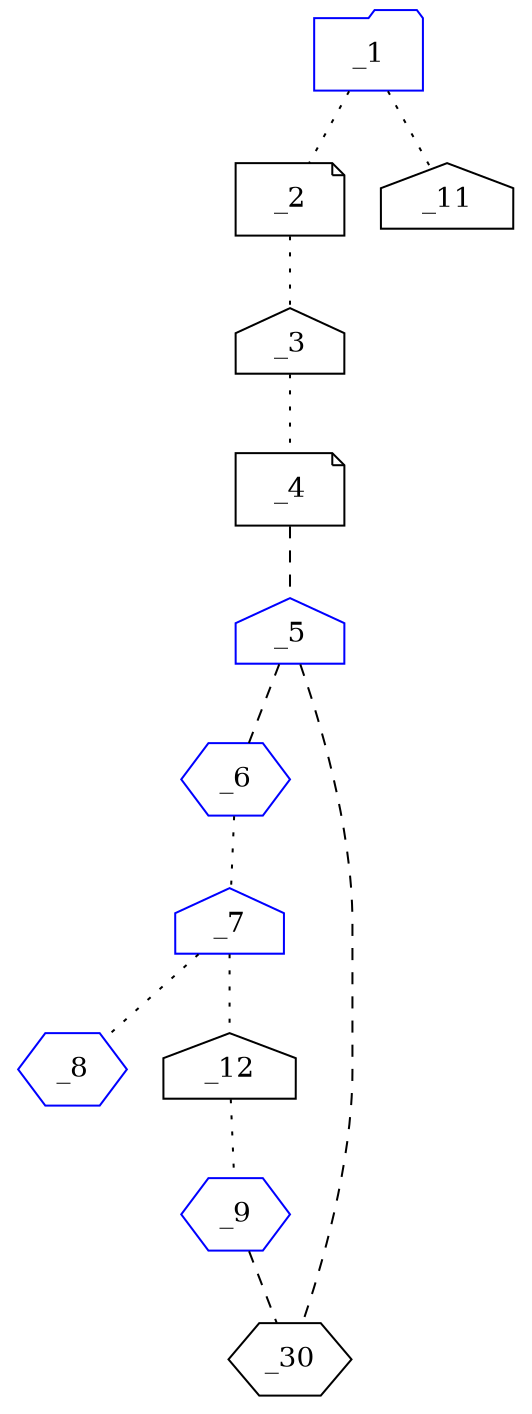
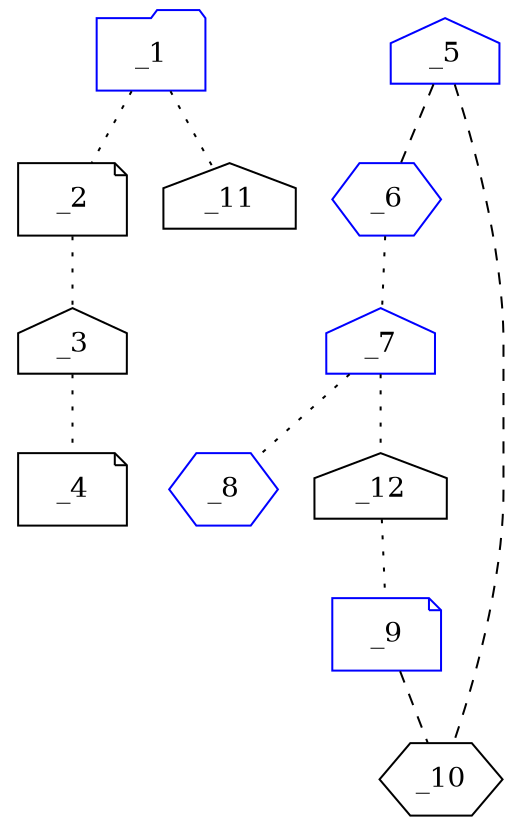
edge "_4" -- "_5": removed
node "_9": shape hexagon -> note
node "_30": label "_30" -> "_10"
